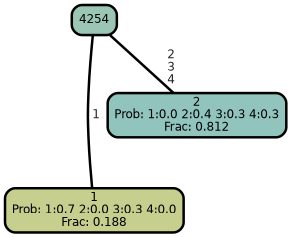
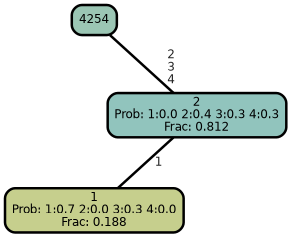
edge "4254" -- "1 Prob: 1:0.7 2:0.0 3:0.3 4:0.0 Frac: 0.188": now "2 Prob: 1:0.0 2:0.4 3:0.3 4:0.3 Frac: 0.812" -- "1 Prob: 1:0.7 2:0.0 3:0.3 4:0.0 Frac: 0.188"
